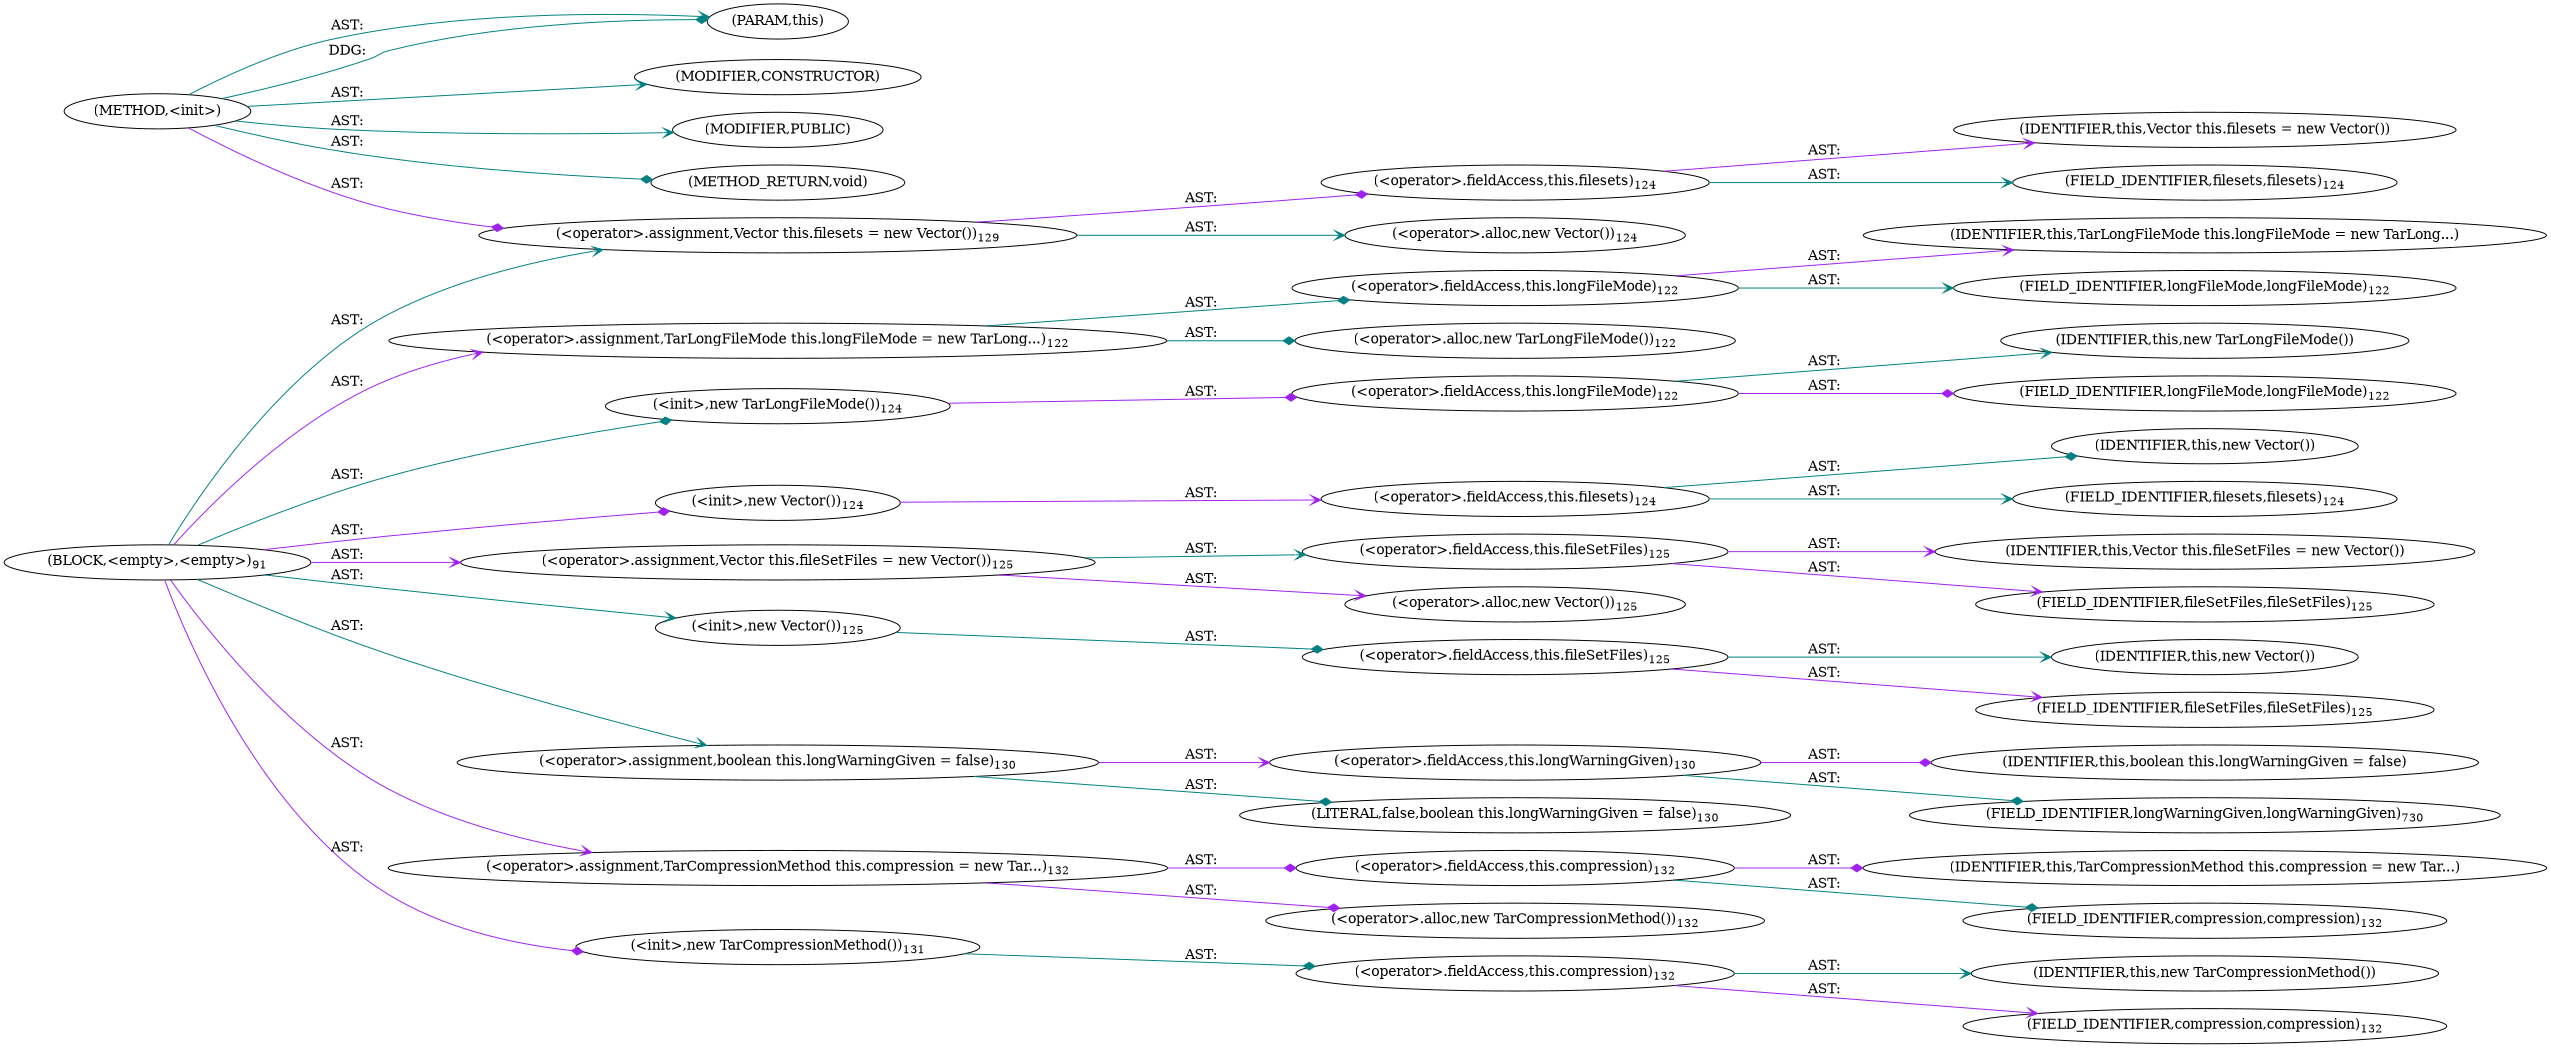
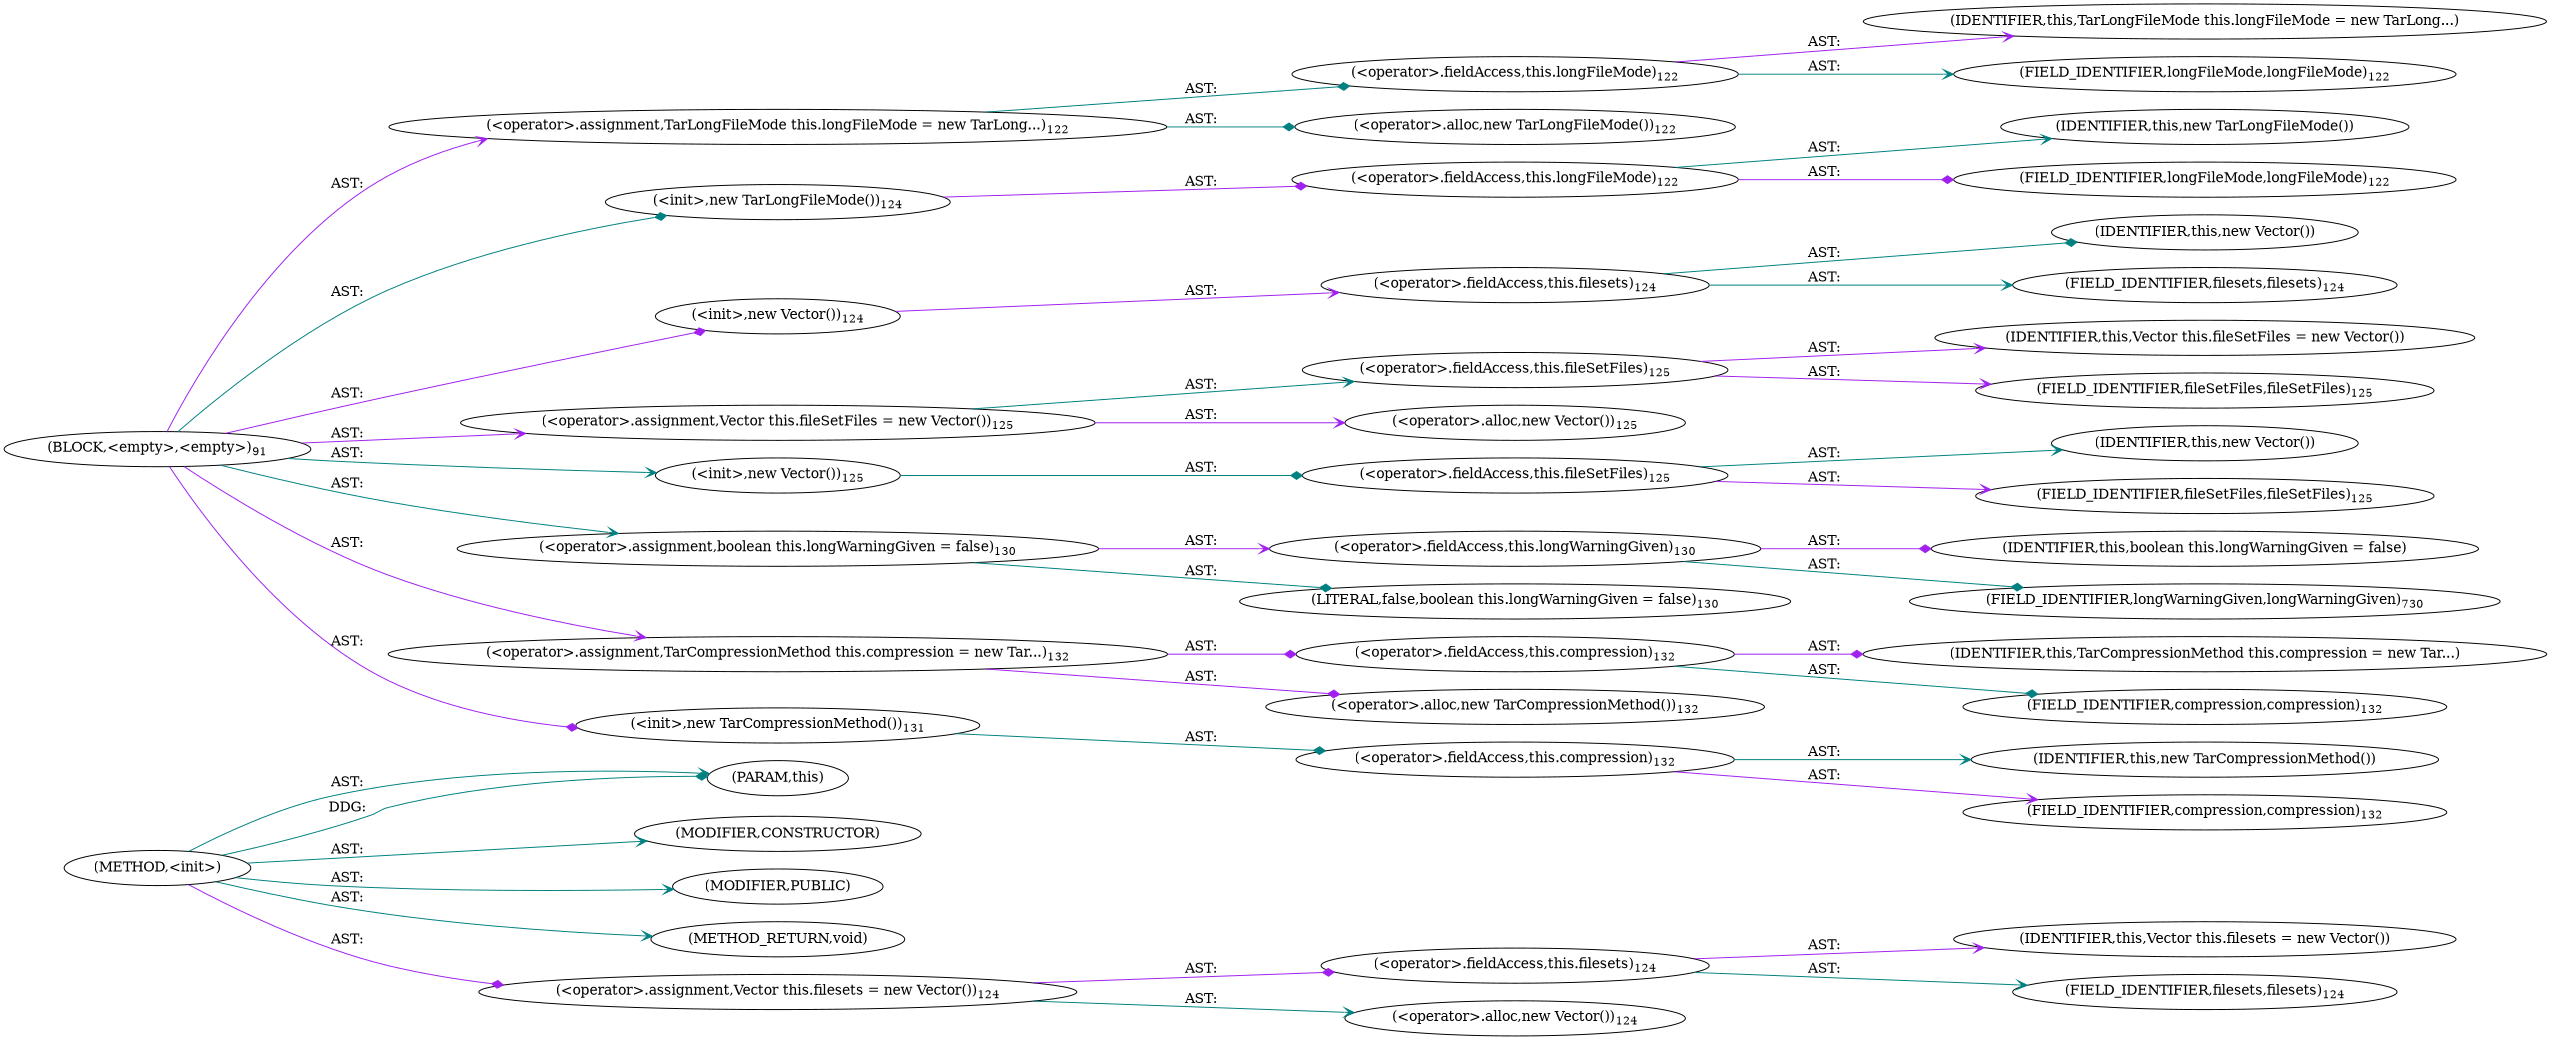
edge "(METHOD,<init>)" -> "(METHOD_RETURN,void)": arrowhead diamond -> vee
node "(<operator>.assignment,Vector this.filesets = new Vector())": text "129" -> "124"
edge "(BLOCK,<empty>,<empty>)" -> "(<operator>.assignment,Vector this.filesets = new Vector())": removed, label "AST:"
